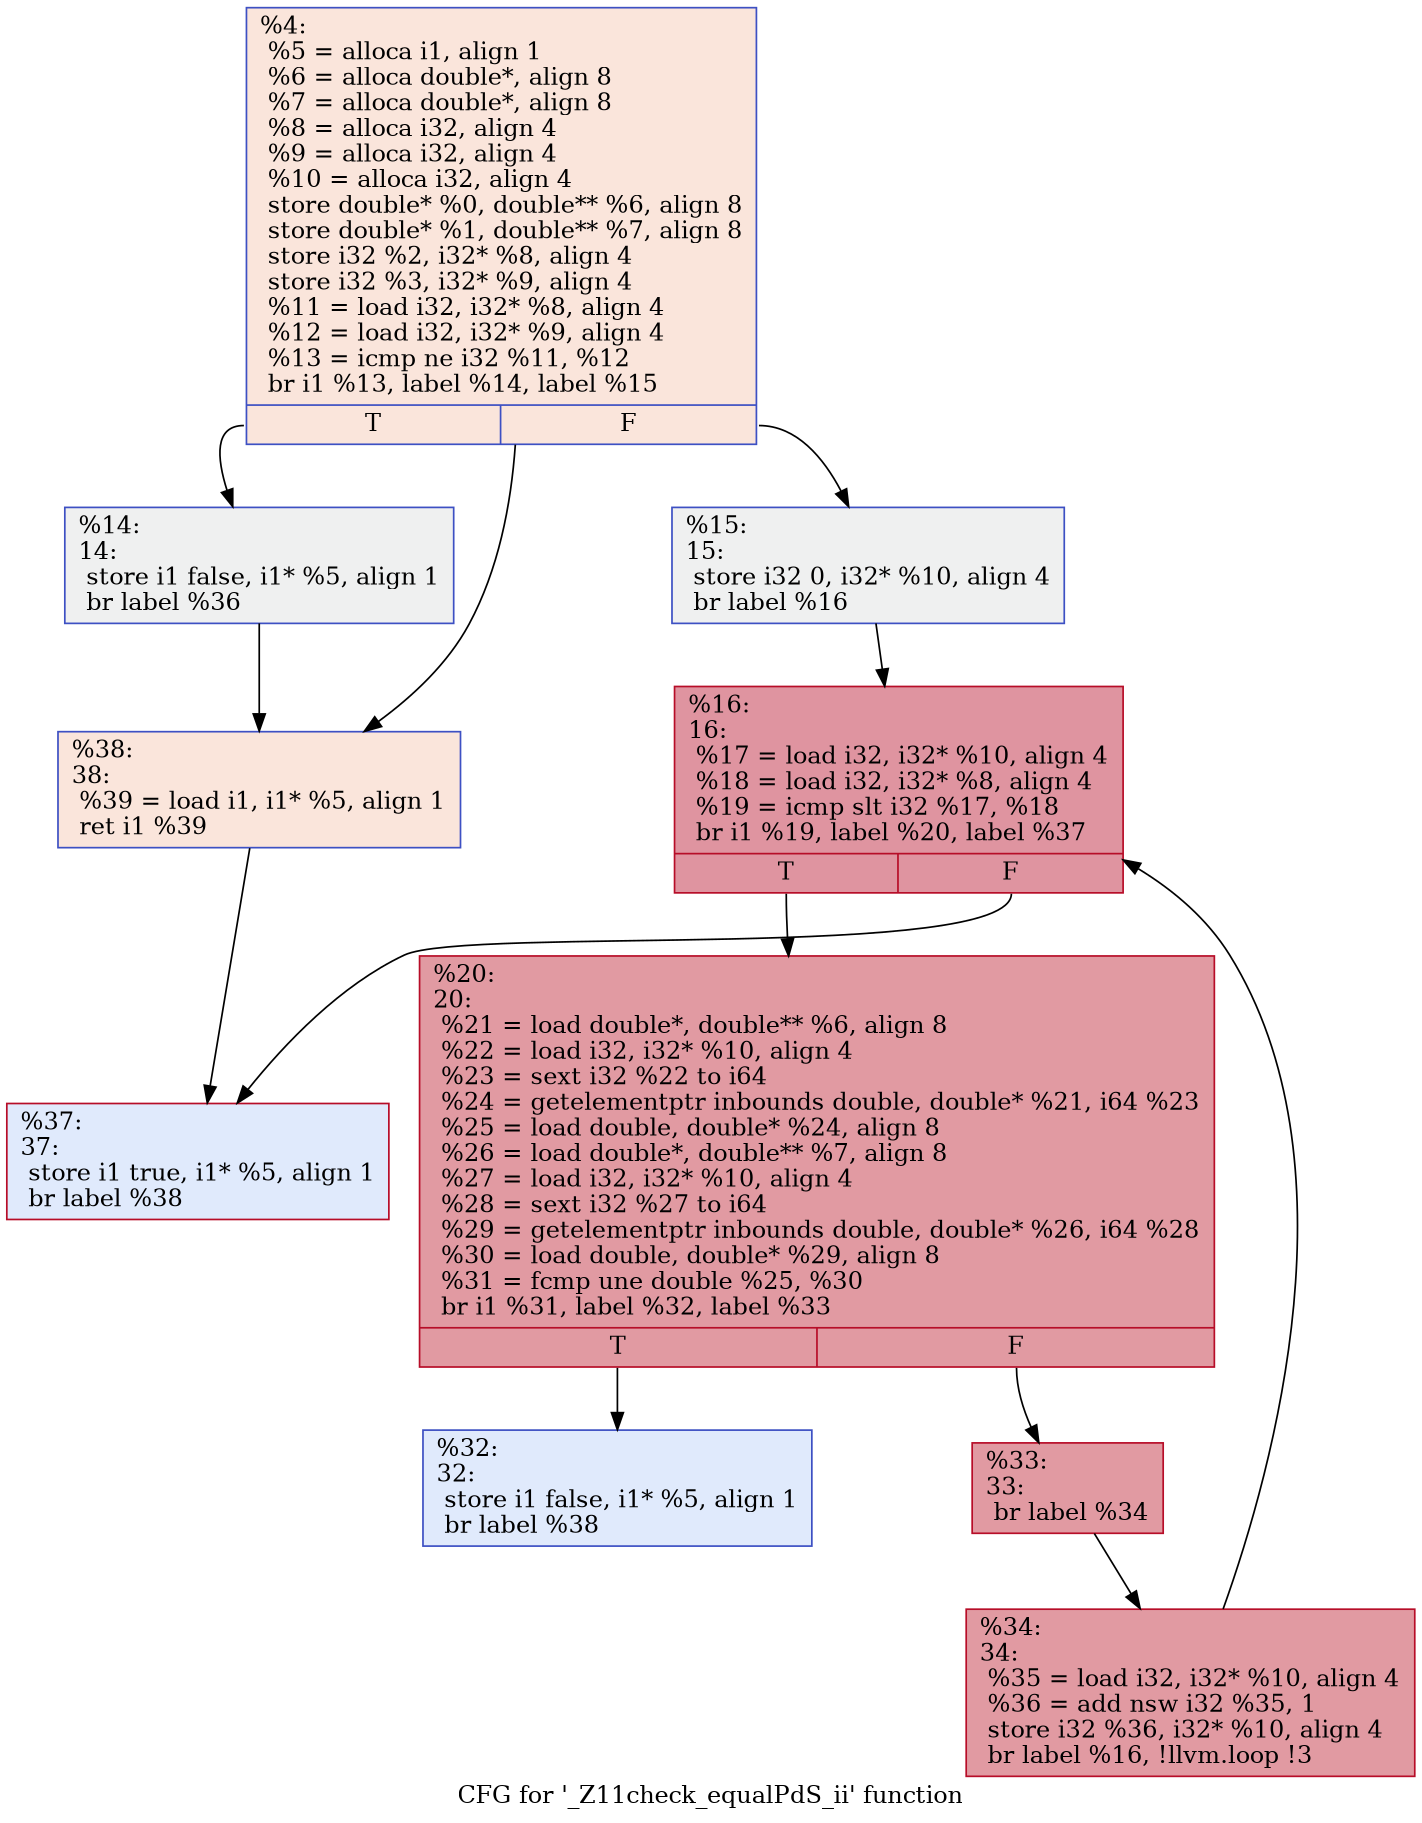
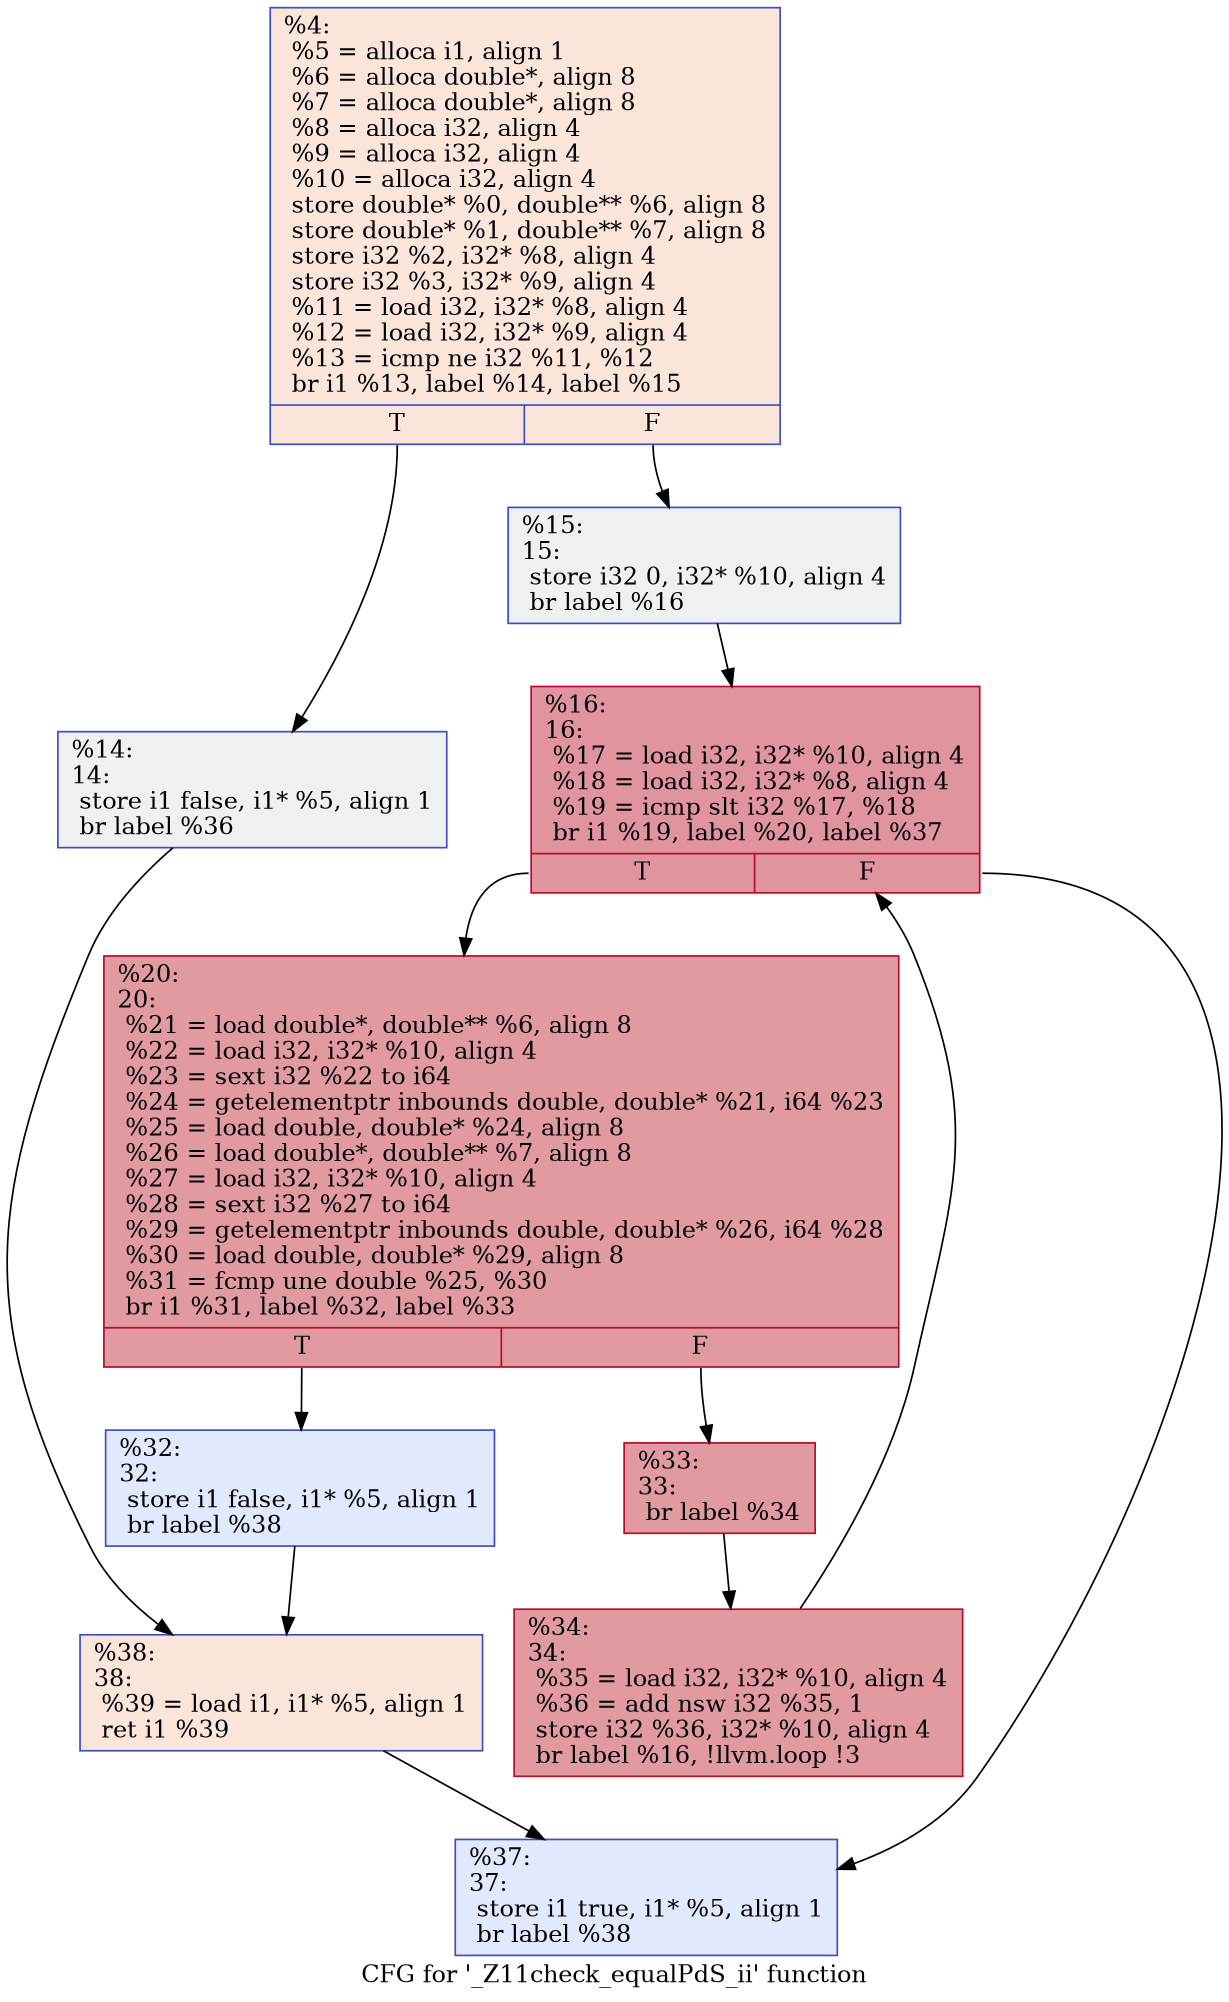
edge "%4:" -> "%38:": now "%32:" -> "%38:"
node "%37:": color #b70d28ff -> #3d50c3ff
